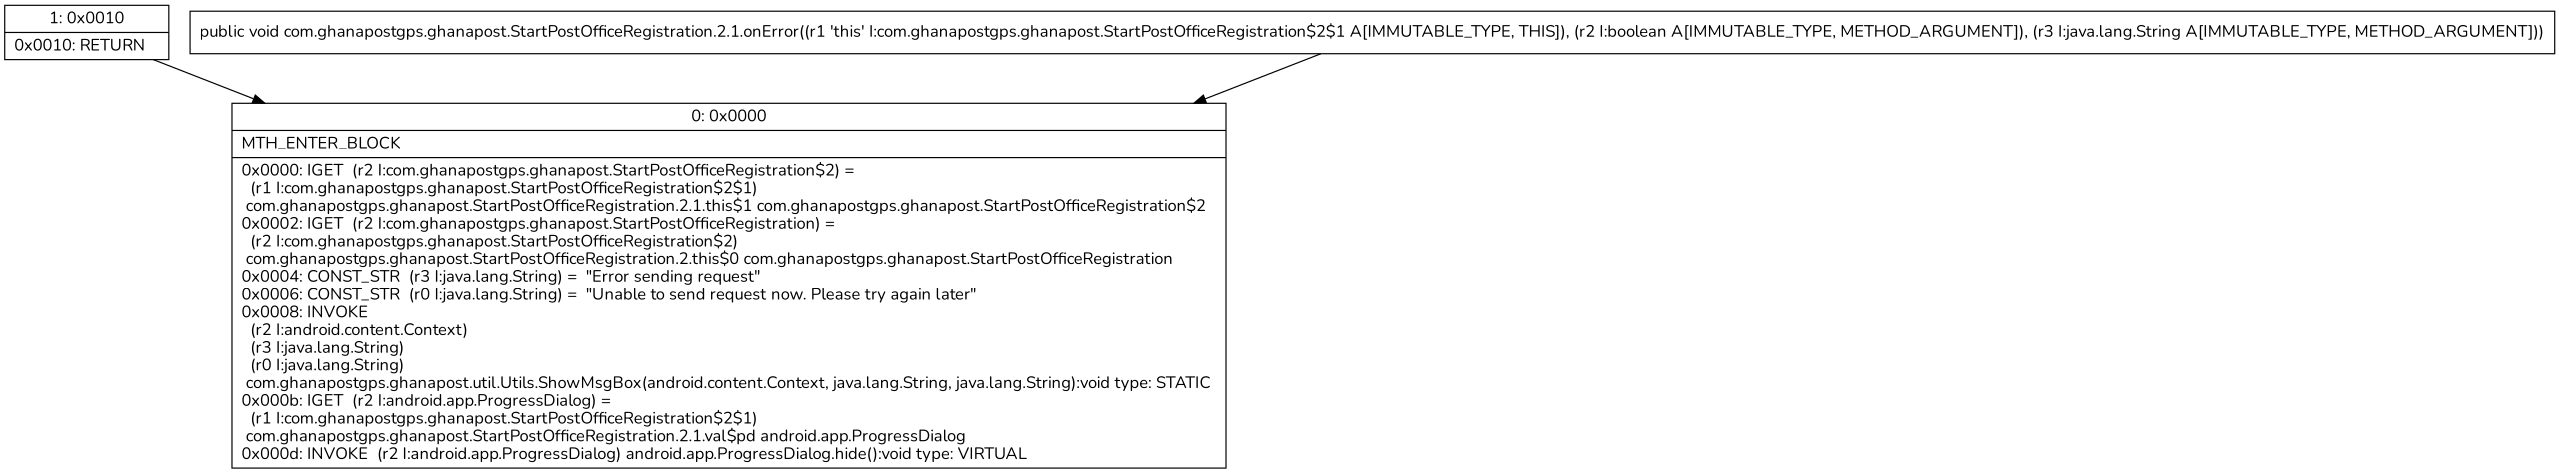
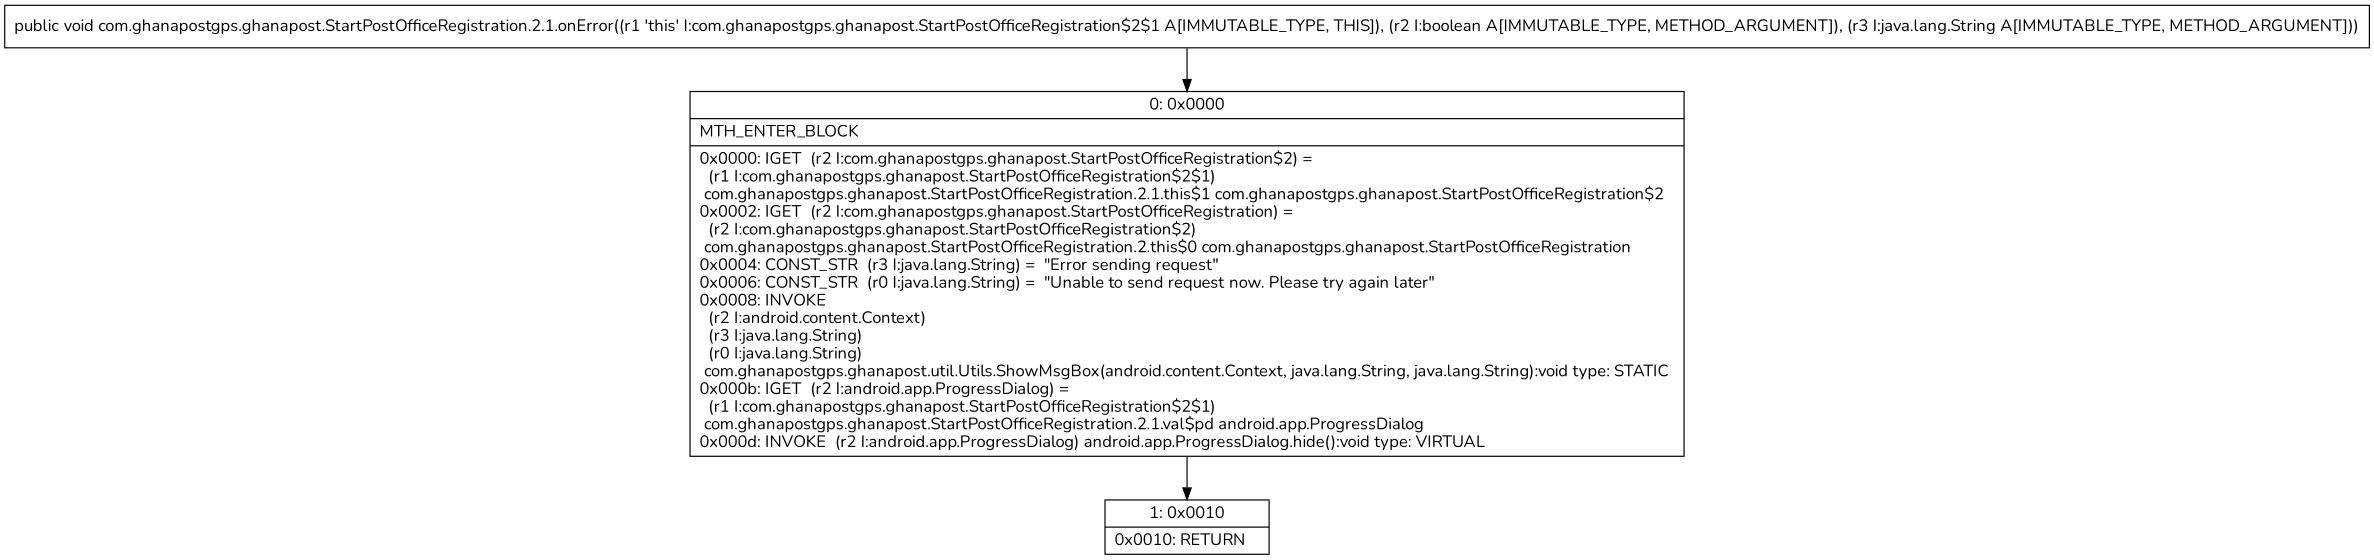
edge "1: 0x0010" -> "0: 0x0000": reversed
